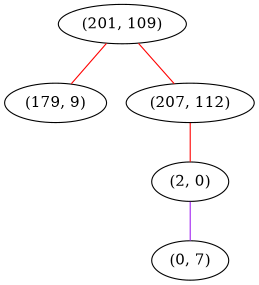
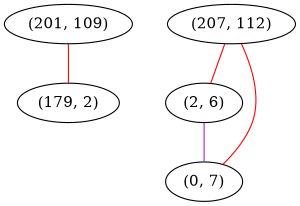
edge "(201, 109)" -- "(207, 112)": now "(0, 7)" -- "(207, 112)"
node "(179, 9)": label "(179, 9)" -> "(179, 2)"
node "(2, 0)": label "(2, 0)" -> "(2, 6)"
